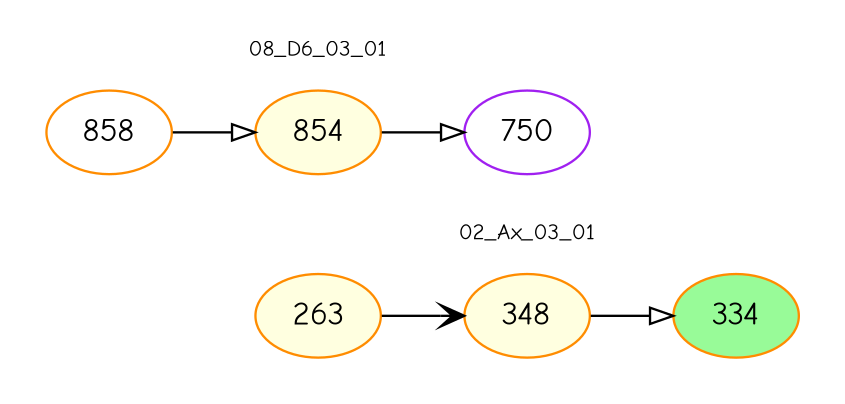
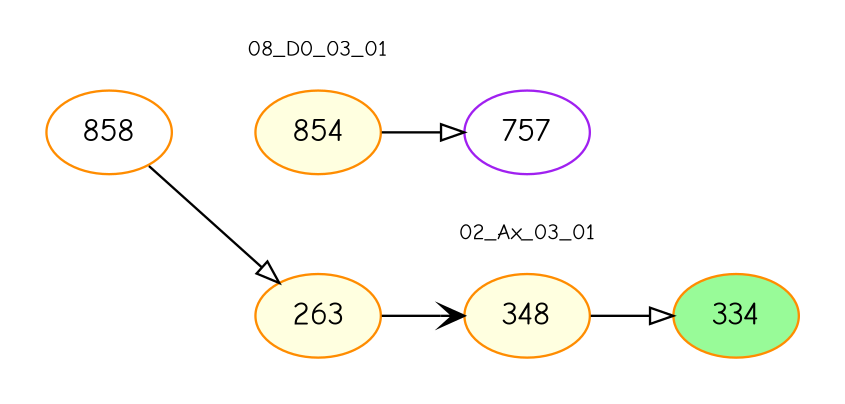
cluster "08_D6_03_01": label "08_D6_03_01" -> "08_D0_03_01"
edge "858" -> "854": now "858" -> "263"
node "750": label "750" -> "757"
